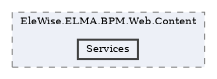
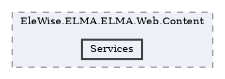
cluster "EleWise.ELMA.BPM.Web.Content": label "EleWise.ELMA.BPM.Web.Content" -> "EleWise.ELMA.ELMA.Web.Content"
